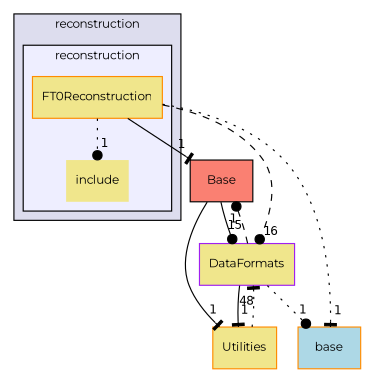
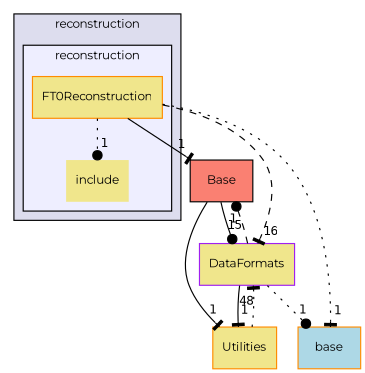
edge "FT0Reconstruction" -> "DataFormats": arrowhead dot -> tee
